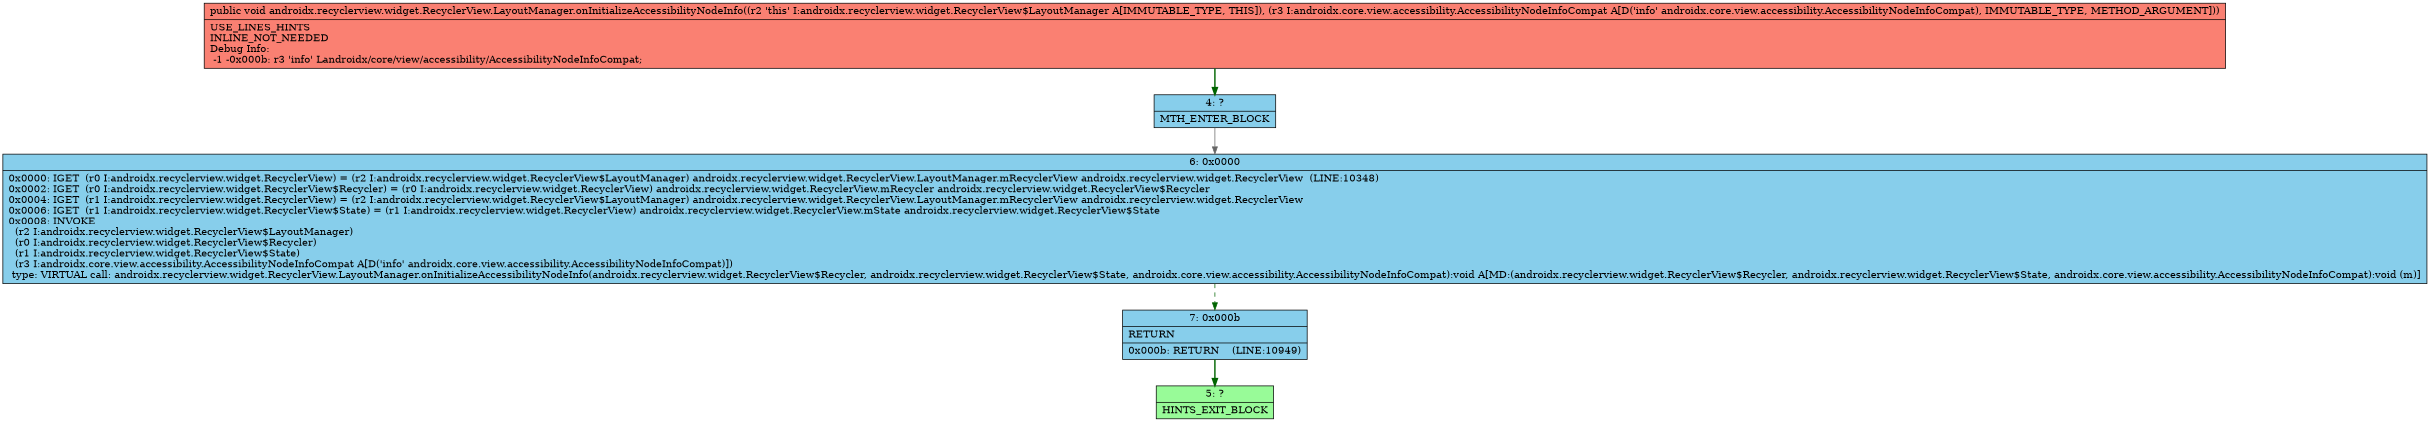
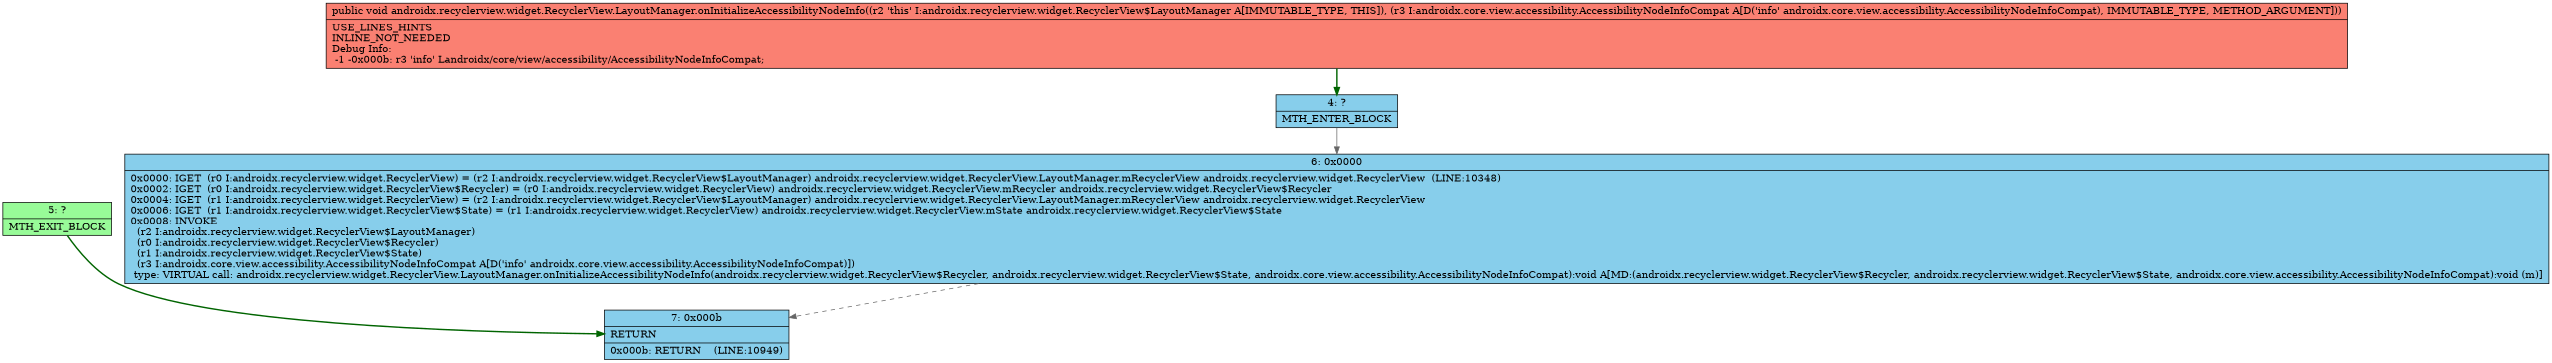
edge "6: 0x0000" -> "7: 0x000b": color darkgreen -> gray40
edge "7: 0x000b" -> "5: ?": reversed
node "5: ?": text "HINTS_EXIT_BLOCK" -> "MTH_EXIT_BLOCK"
